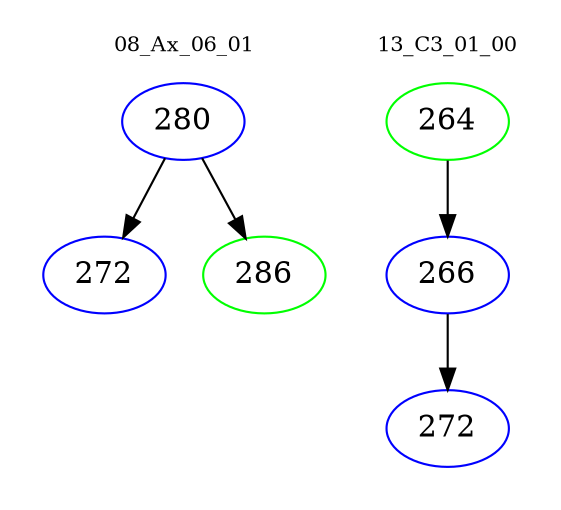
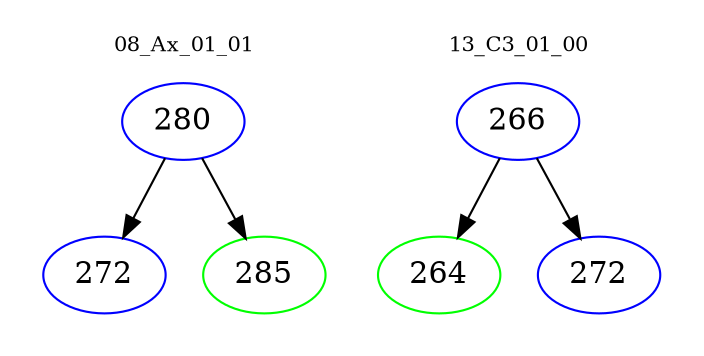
cluster "08_Ax_06_01": label "08_Ax_06_01" -> "08_Ax_01_01"
edge "264" -> "266": reversed
node "286": label "286" -> "285"
